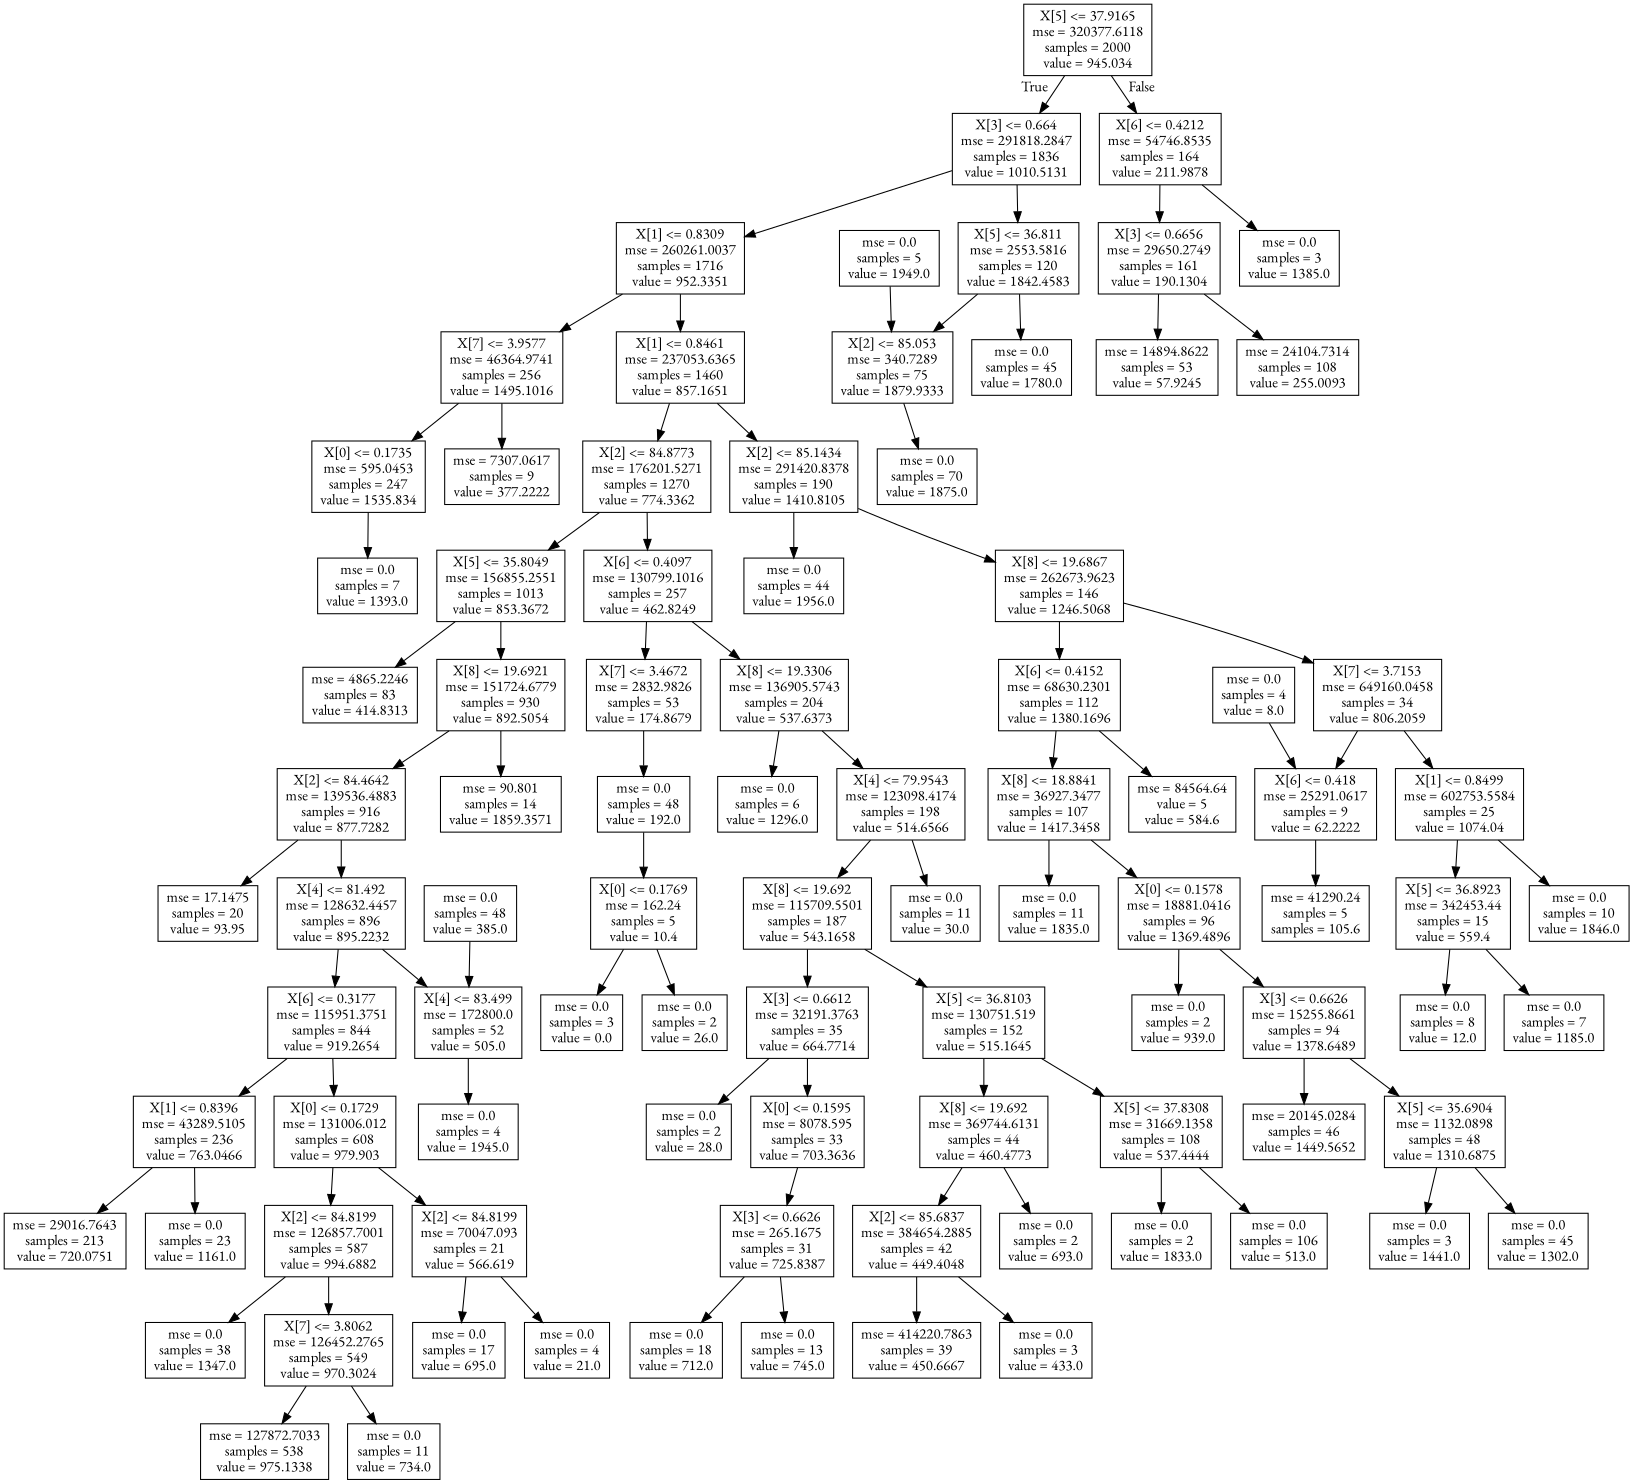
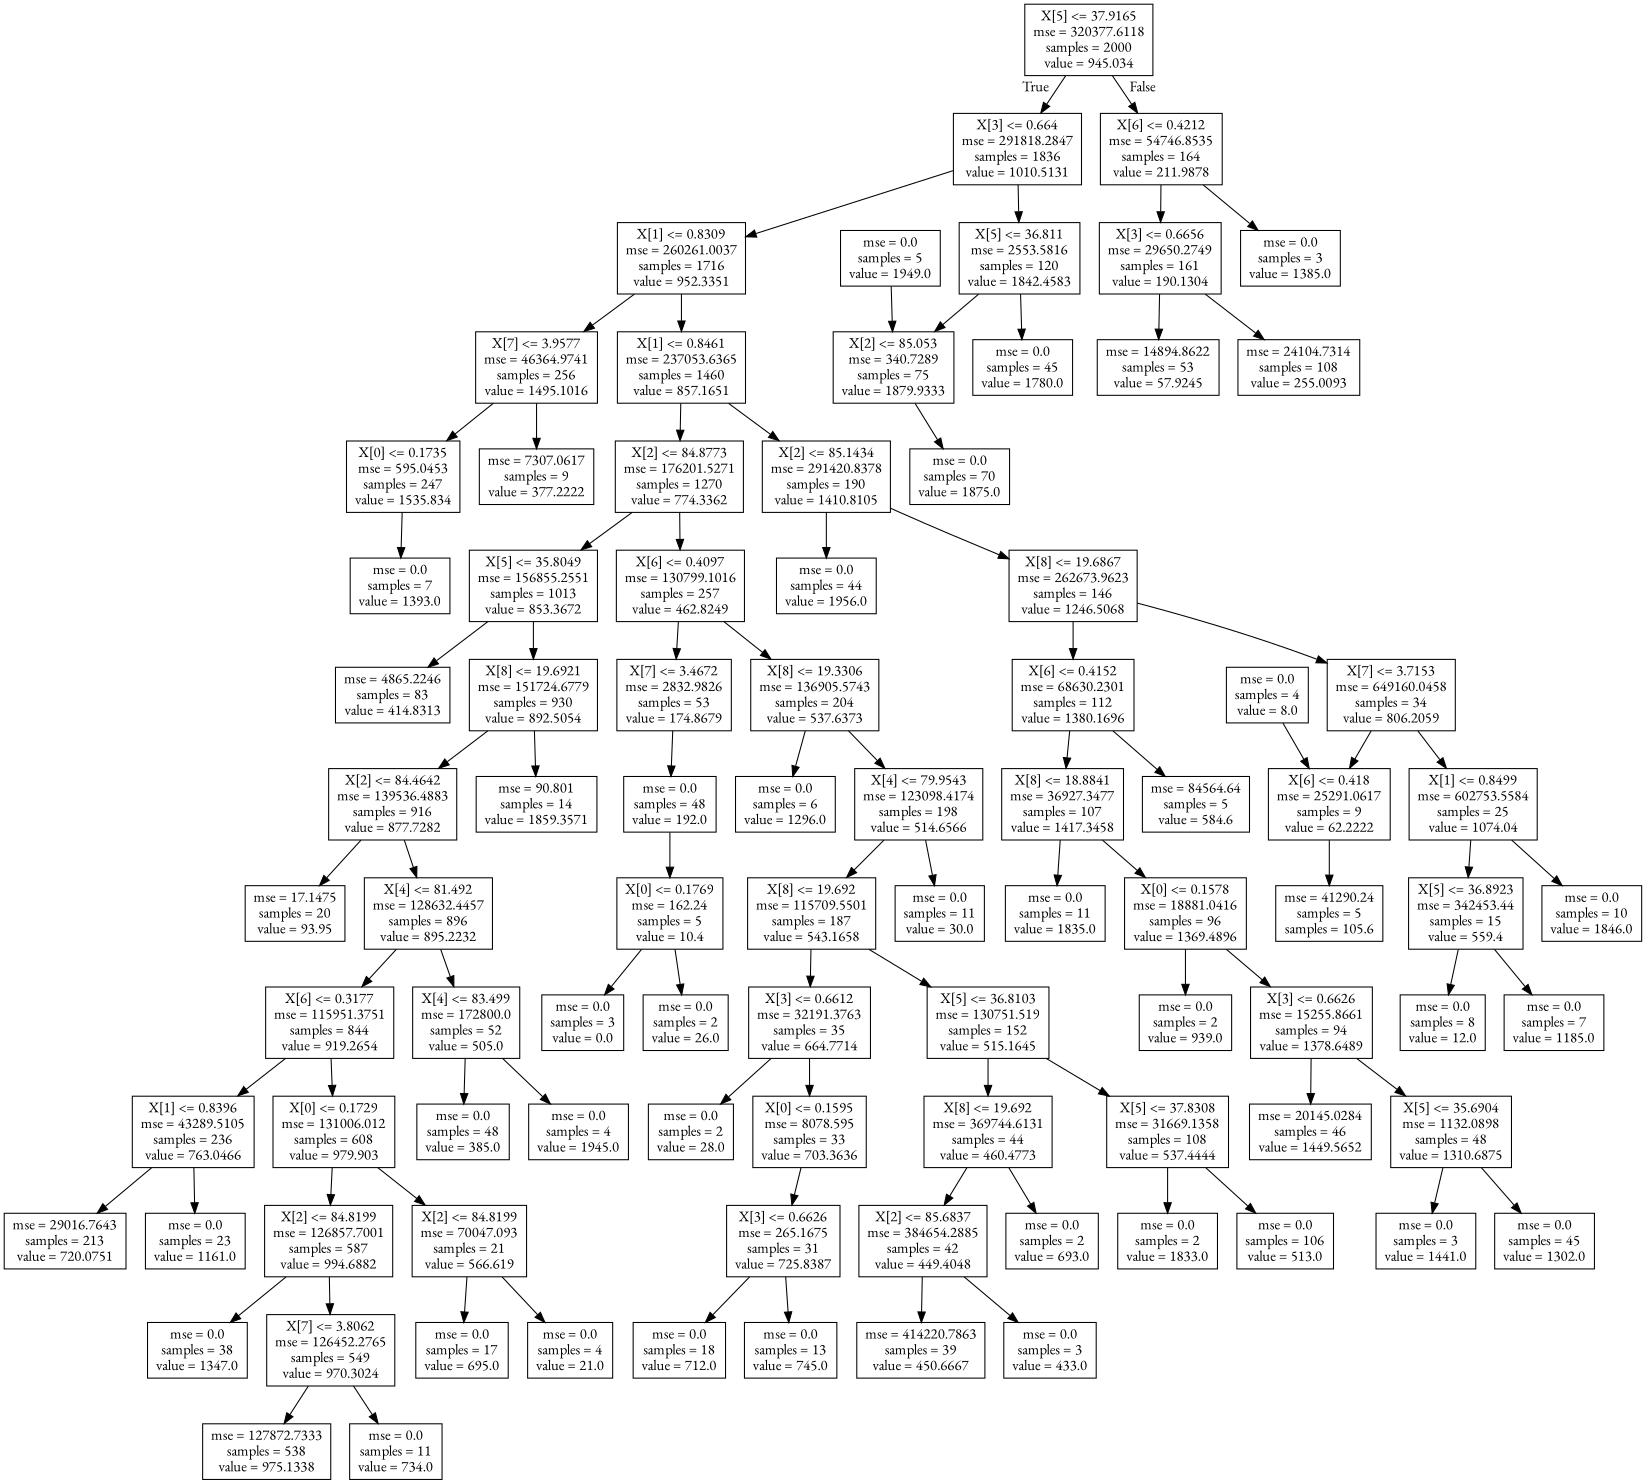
node "mse = 84564.64 value = 5 value = 584.6": label "mse = 84564.64 value = 5 value = 584.6" -> "mse = 84564.64 samples = 5 value = 584.6"
edge "mse = 0.0 samples = 48 value = 385.0" -> "X[4] <= 83.499 mse = 172800.0 samples = 52 value = 505.0": reversed
node "mse = 127872.7033 samples = 538 value = 975.1338": label "mse = 127872.7033 samples = 538 value = 975.1338" -> "mse = 127872.7333 samples = 538 value = 975.1338"
